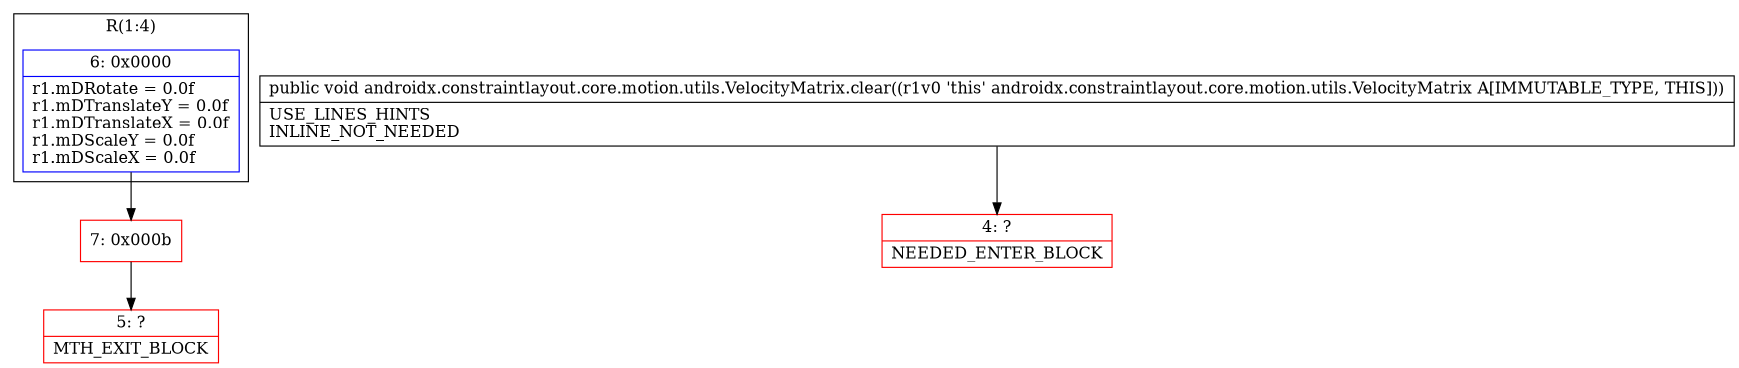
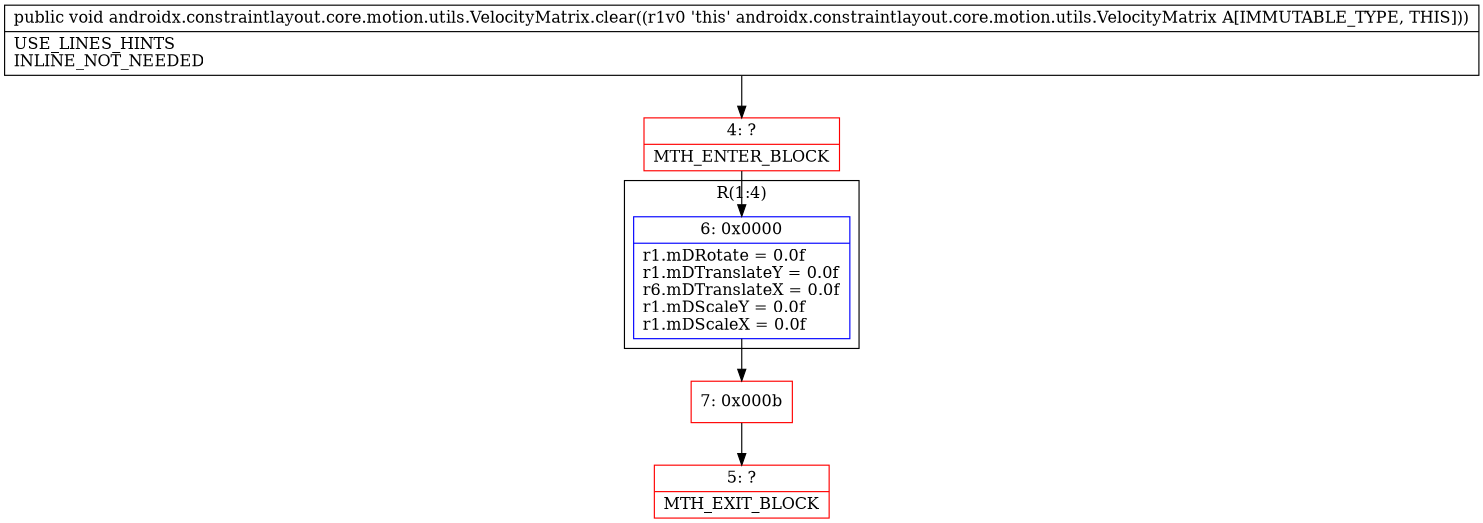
node "6: 0x0000": text "r1.mDTranslateX = 0.0f" -> "r6.mDTranslateX = 0.0f"
edge "4: ?" -> "6: 0x0000": added
node "4: ?": text "NEEDED_ENTER_BLOCK" -> "MTH_ENTER_BLOCK"
